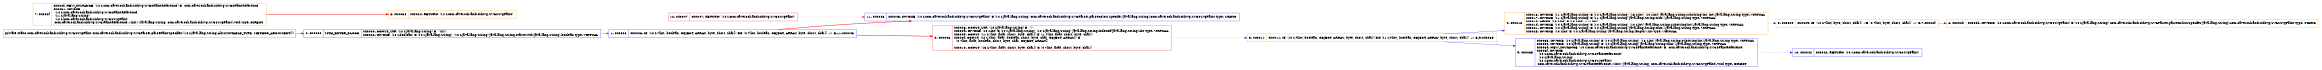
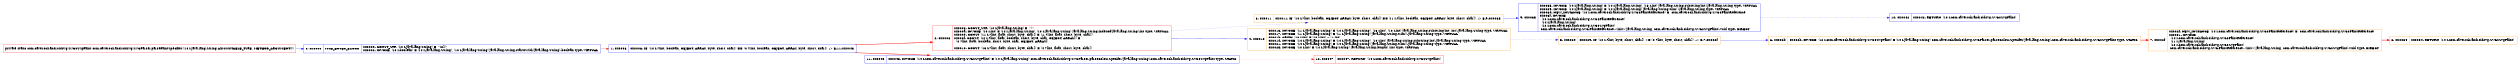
edge "12: 0x0047" -> "11: 0x0043": reversed
edge "3: 0x0011" -> "4: 0x0013": now "2: 0x0008" -> "4: 0x0013"
edge "6: 0x002b" -> "7: 0x002f": added
